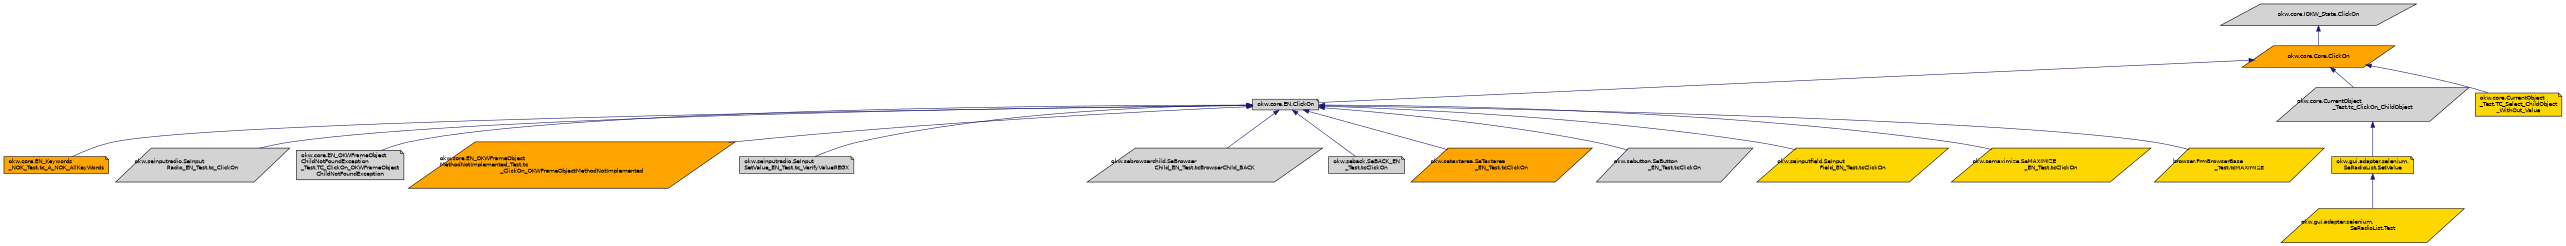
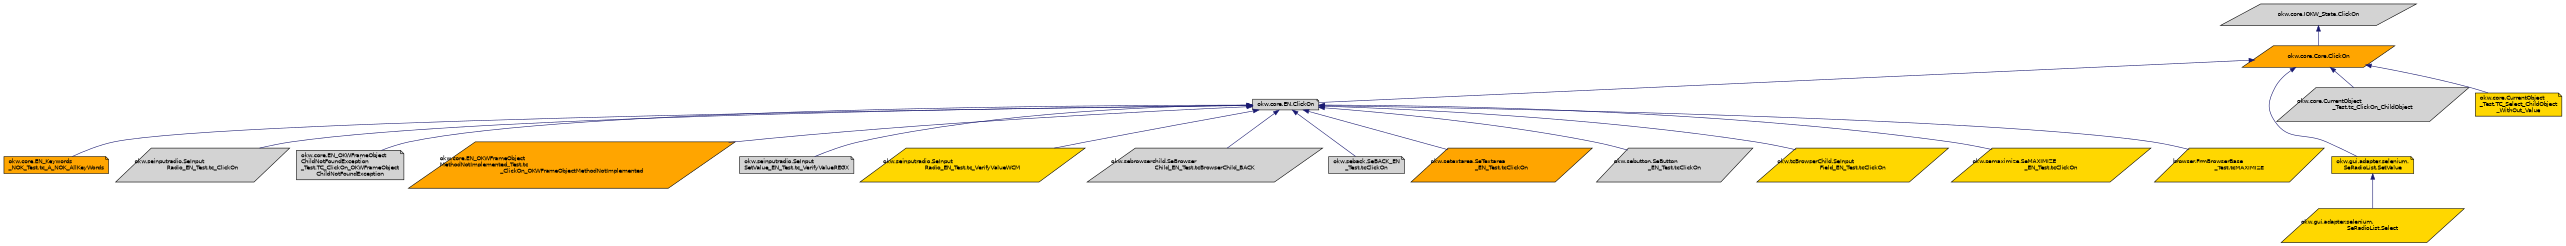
edge "okw.gui.adapter.selenium. SeRadioList.SetValue" -> "okw.core.CurrentObject _Test.tc_ClickOn_ChildObject": now "okw.gui.adapter.selenium. SeRadioList.SetValue" -> "okw.core.Core.ClickOn"
node "okw.seinputradio.SeInput Radio_EN_Test.tc_VerifyValueWCM": added
node "okw.seinputfield.SeInput Field_EN_Test.tcClickOn": label "okw.seinputfield.SeInput Field_EN_Test.tcClickOn" -> "okw.tcBrowserChild.SeInput Field_EN_Test.tcClickOn"
node "okw.gui.adapter.selenium. SeRadioList.Test": label "okw.gui.adapter.selenium. SeRadioList.Test" -> "okw.gui.adapter.selenium. SeRadioList.Select"
